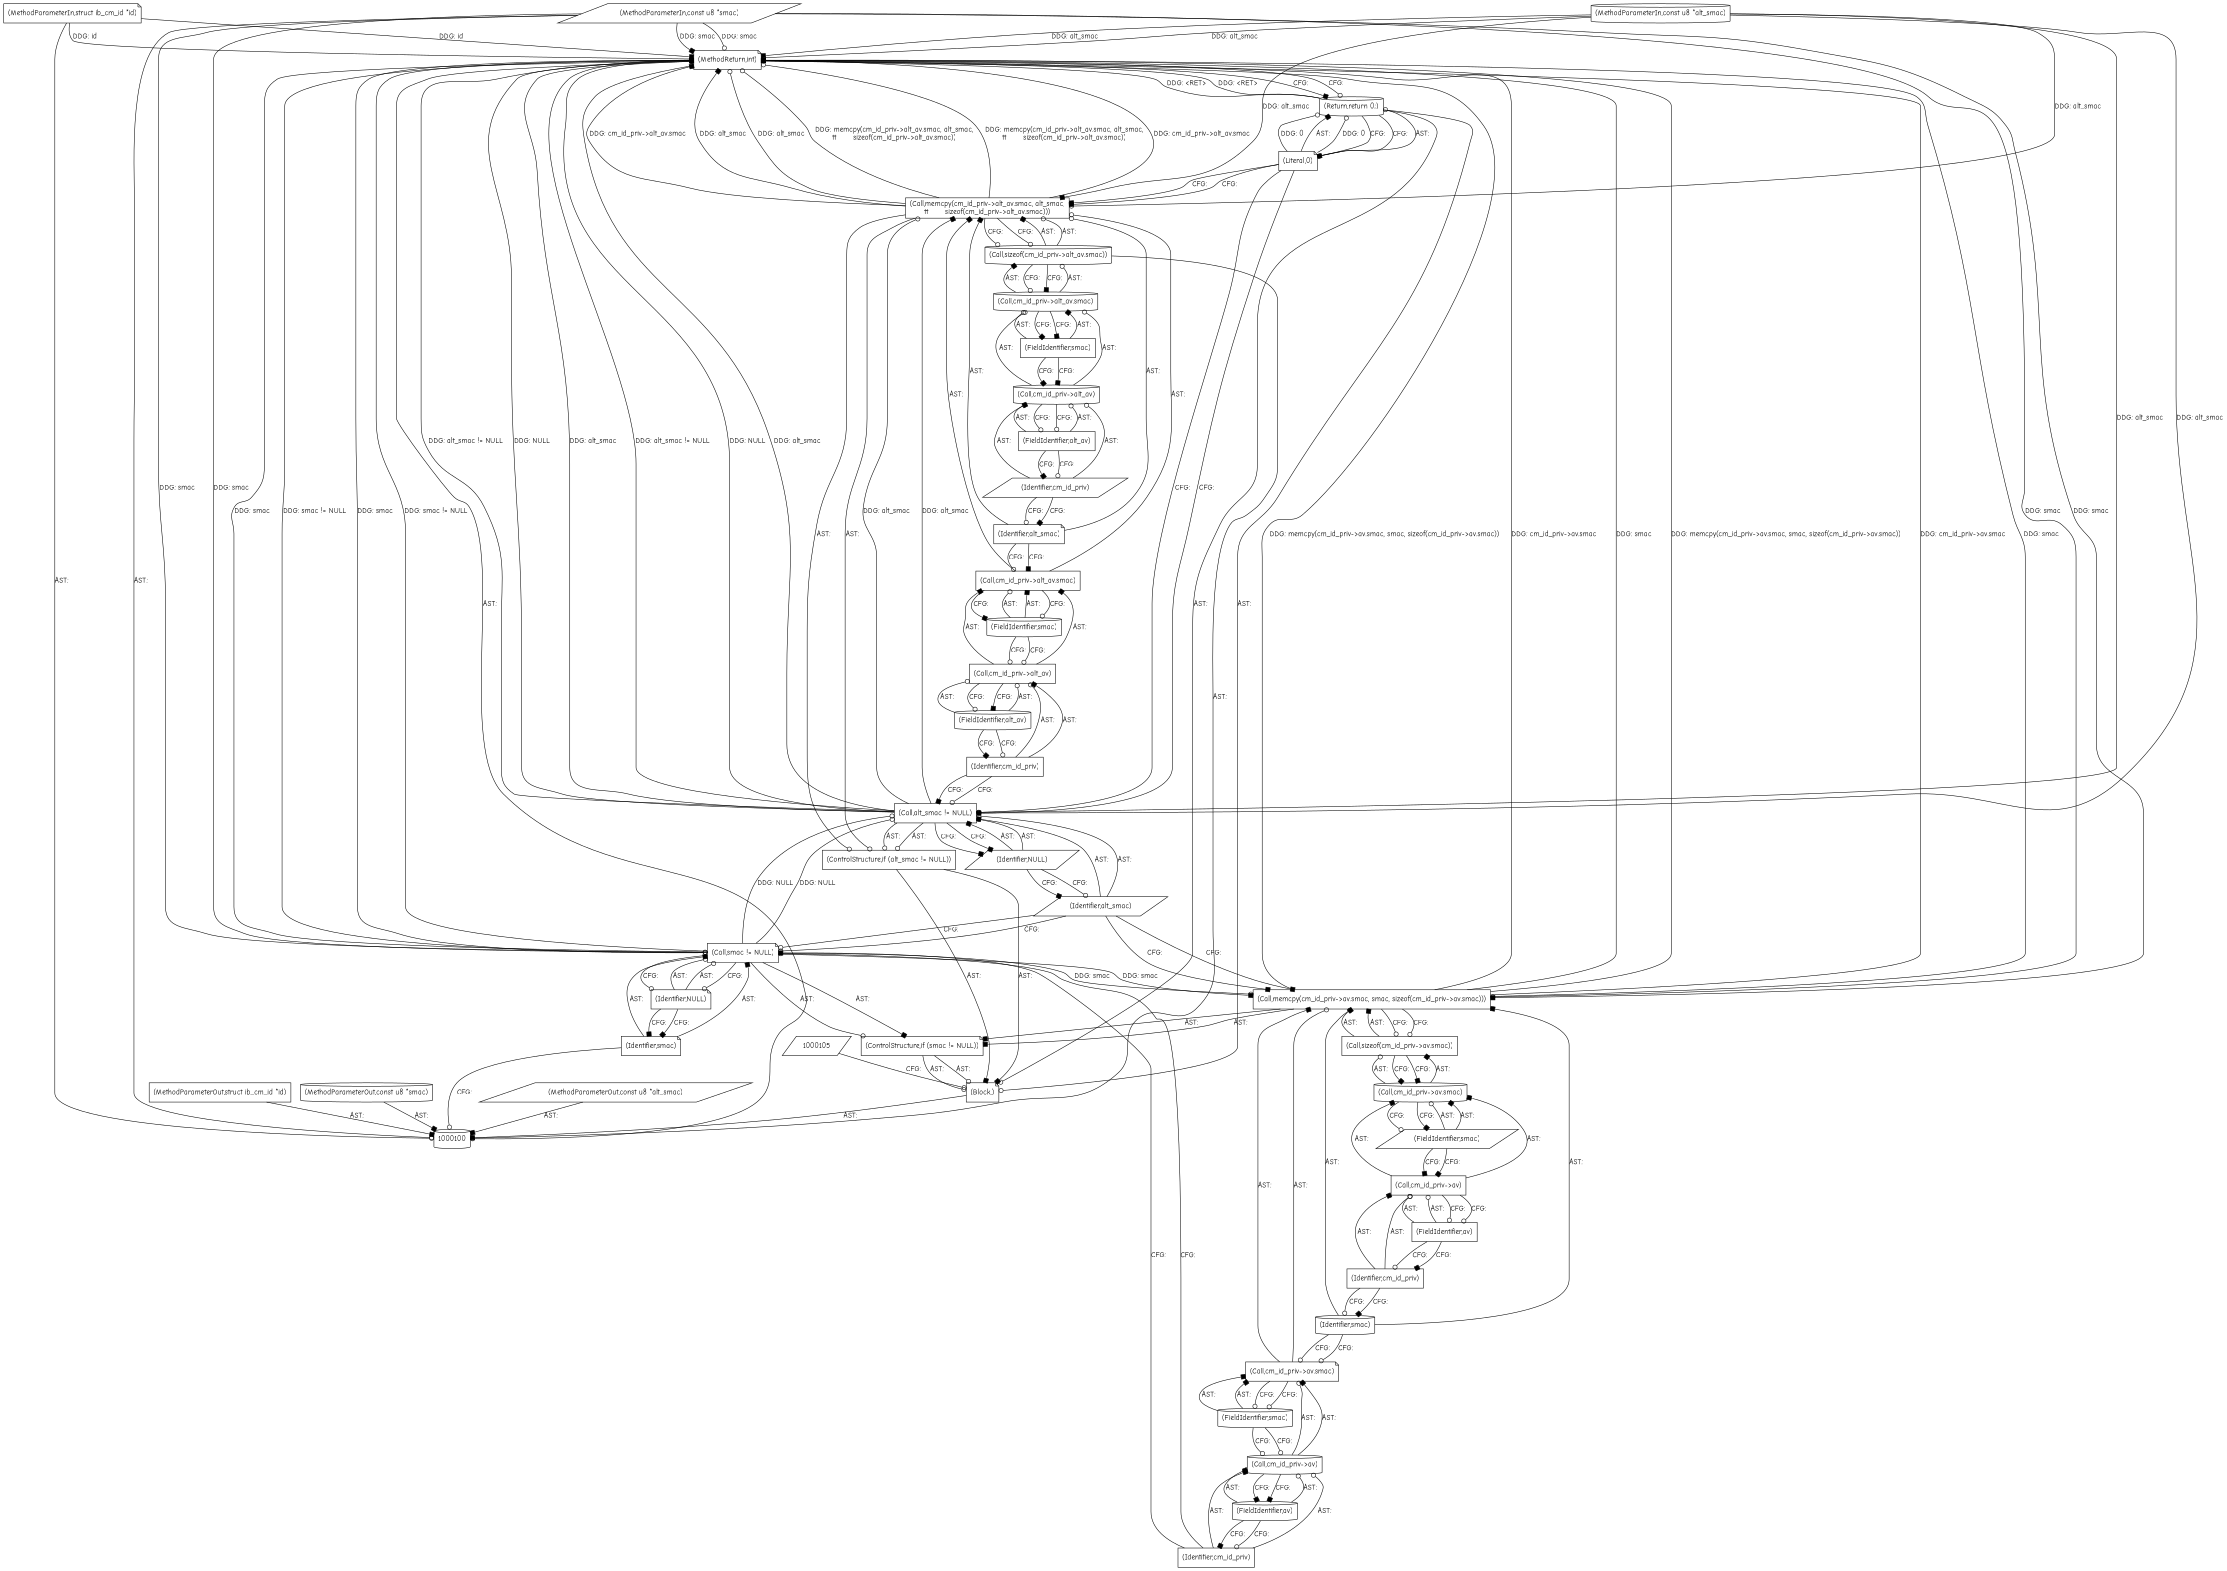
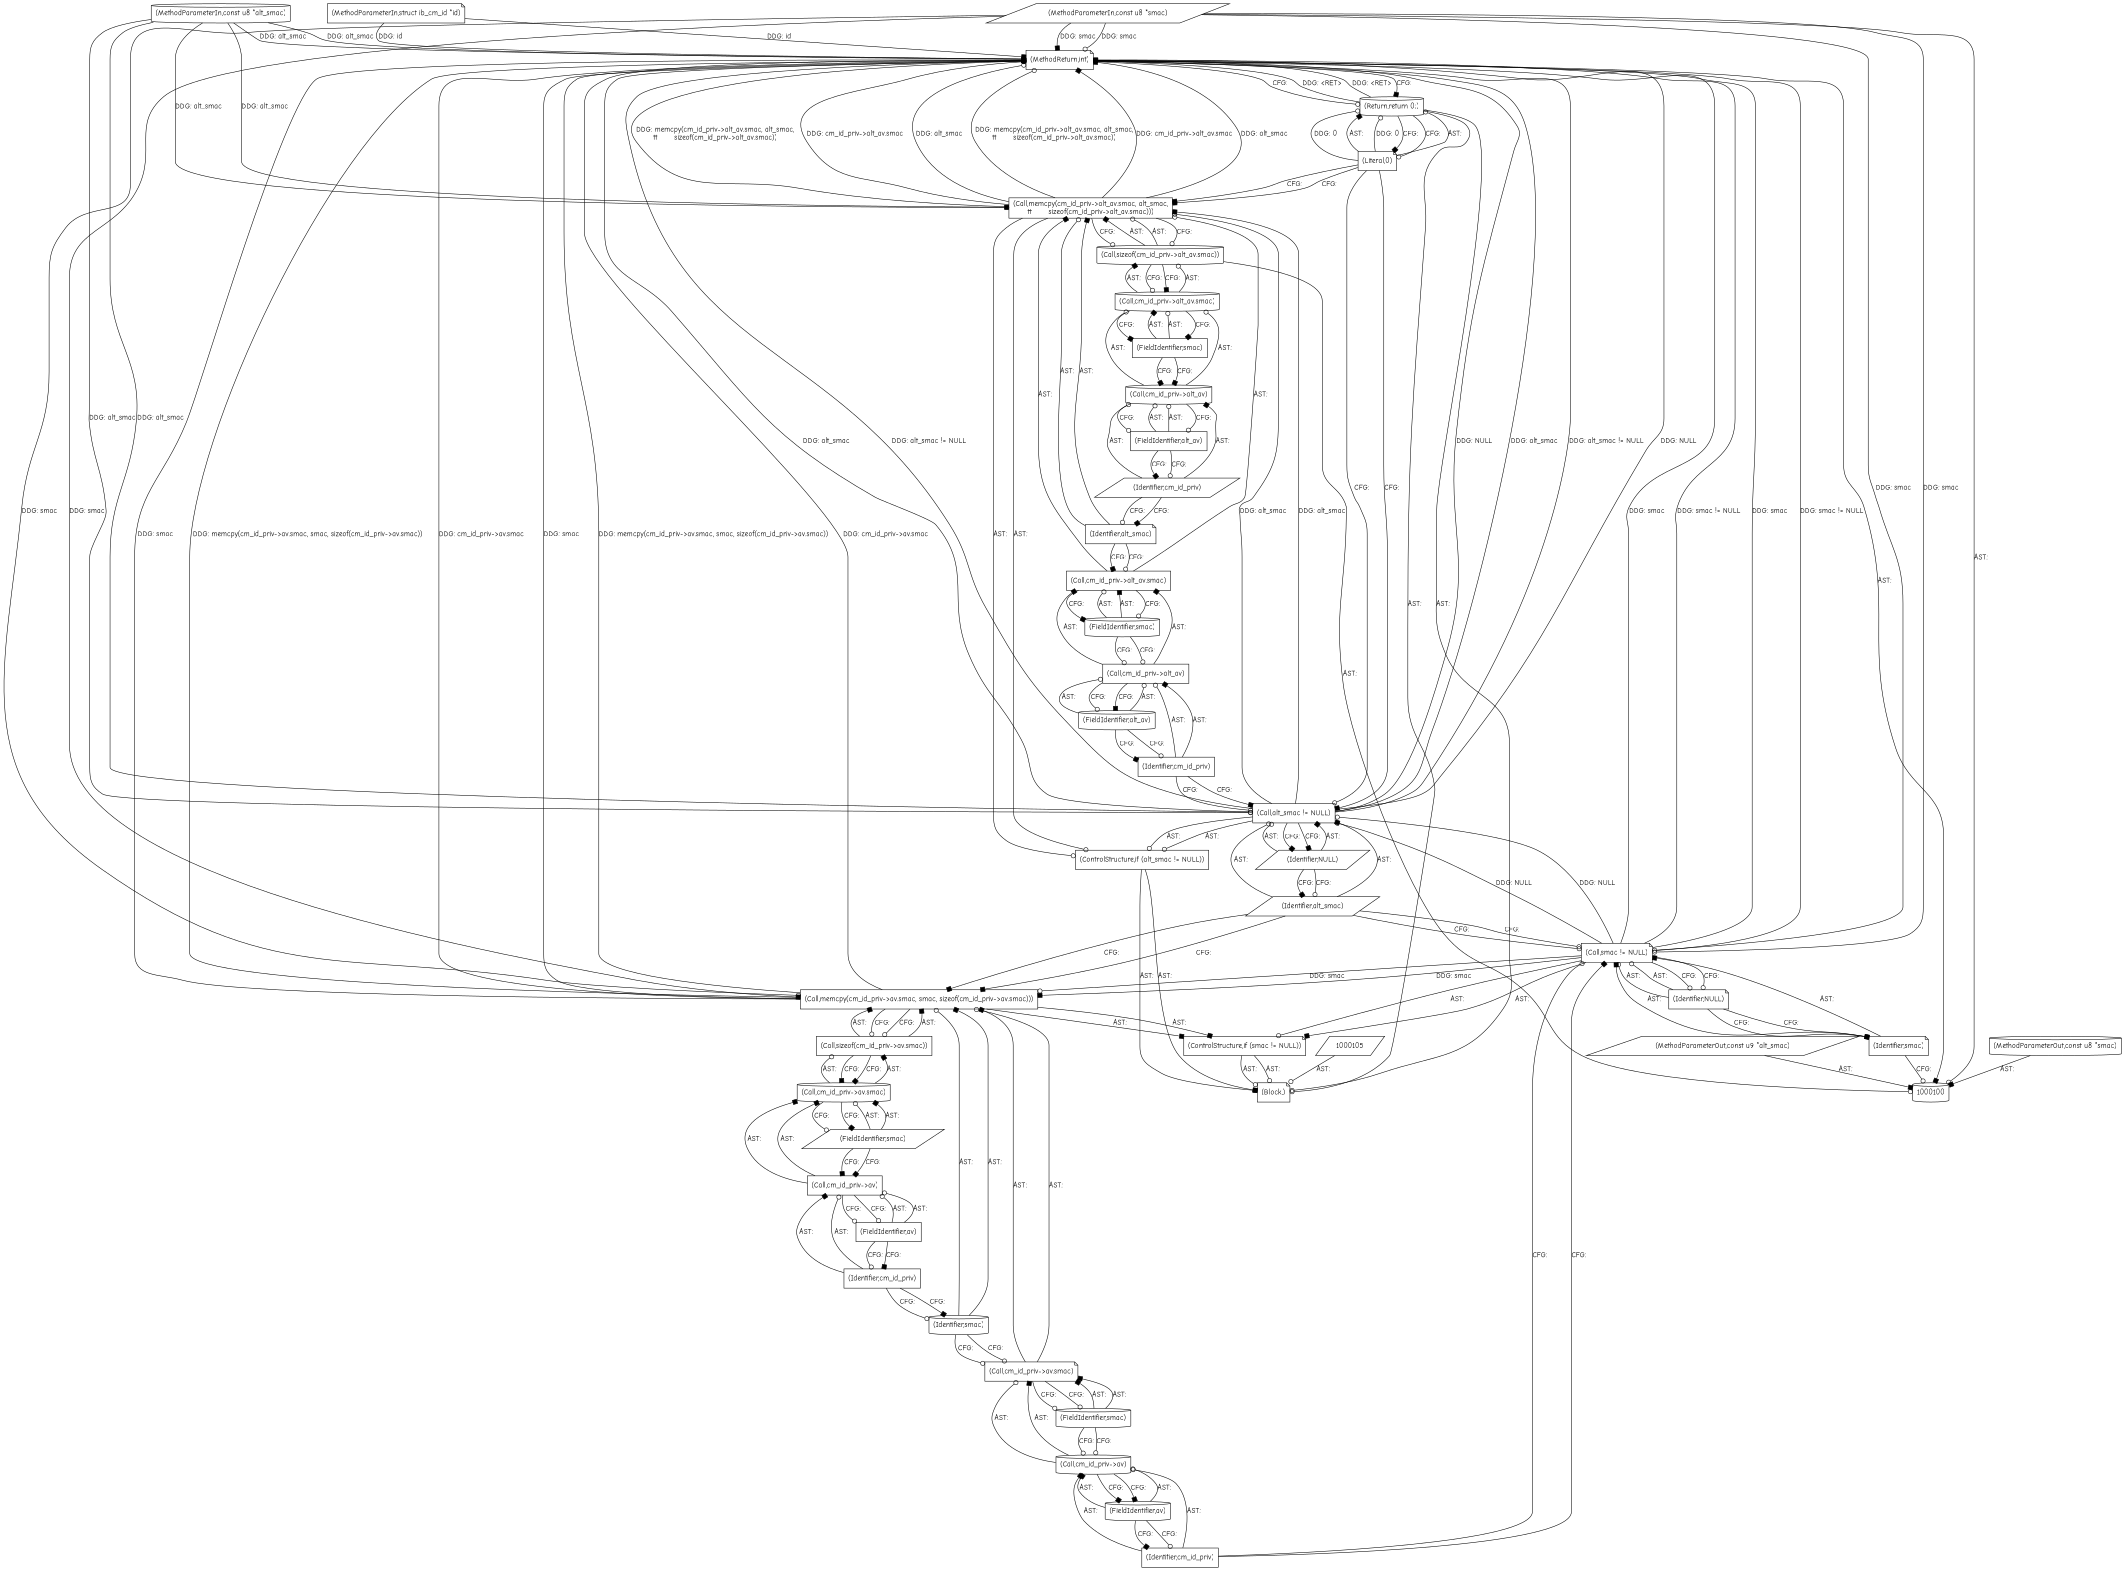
edge "(MethodReturn,int)" -> "1000100": arrowhead odot -> box
edge "(MethodParameterIn,struct ib_cm_id *id)" -> "1000100": removed, label "AST:"
edge "1000105" -> "(Block,)": label "CFG: " -> "AST: "
node "(MethodParameterOut,struct ib_cm_id *id)": removed
node "(MethodParameterOut,const u8 *alt_smac)": label "(MethodParameterOut,const u8 *alt_smac)" -> "(MethodParameterOut,const u9 *alt_smac)"
edge "(Block,)" -> "1000100": removed, label "AST:"
